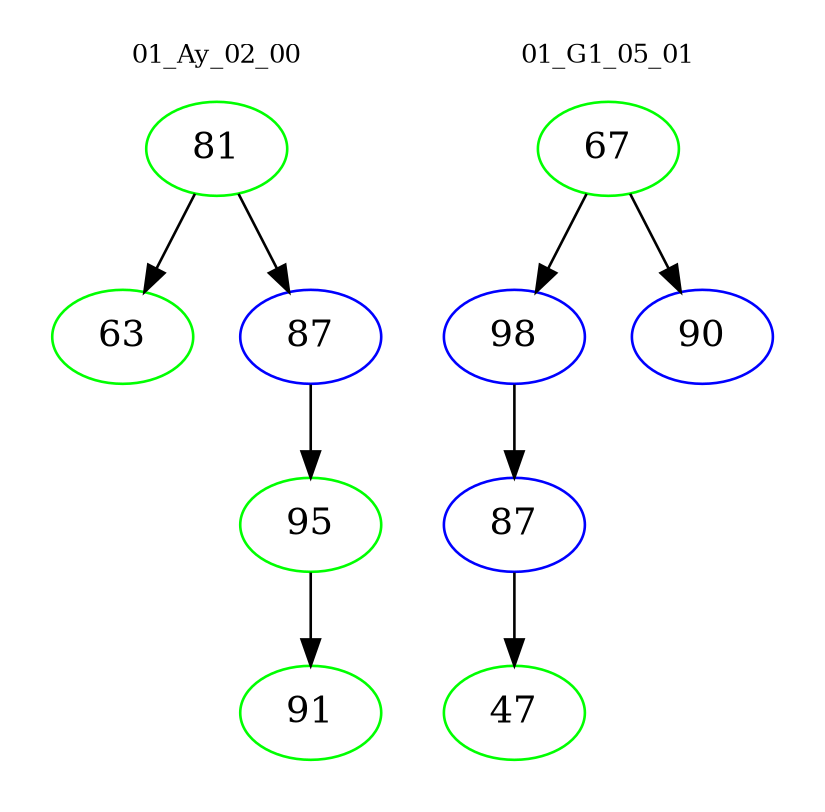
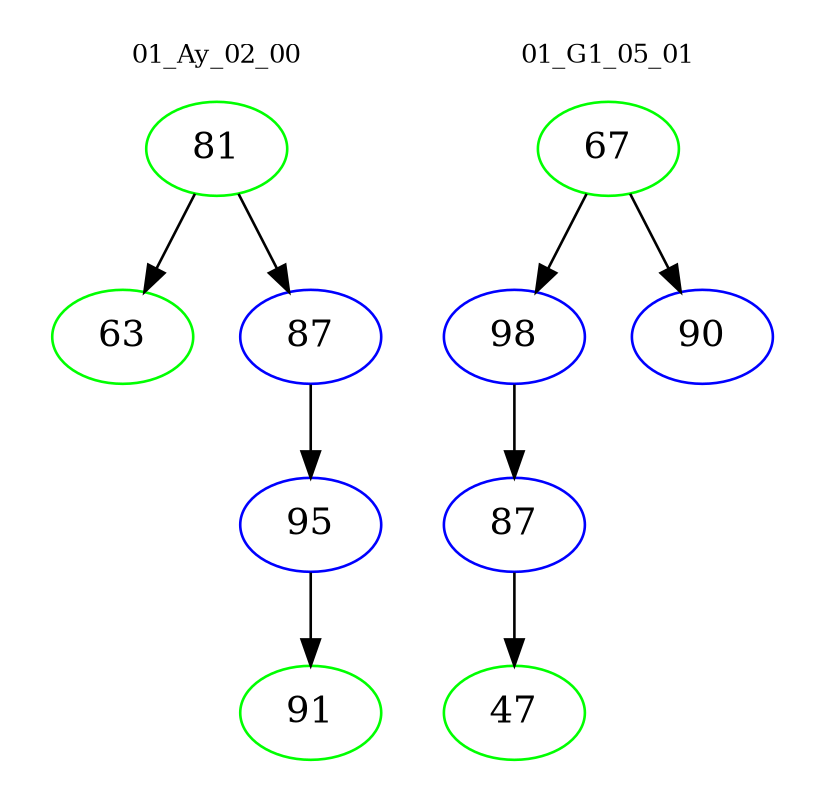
node "95": color green -> blue
